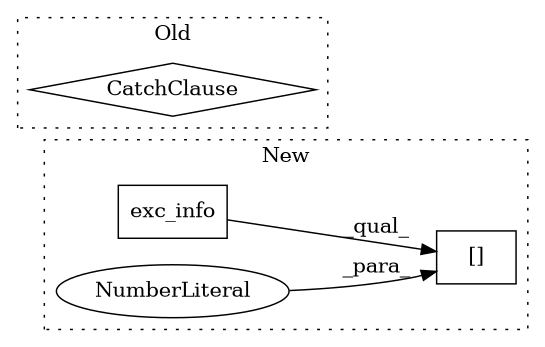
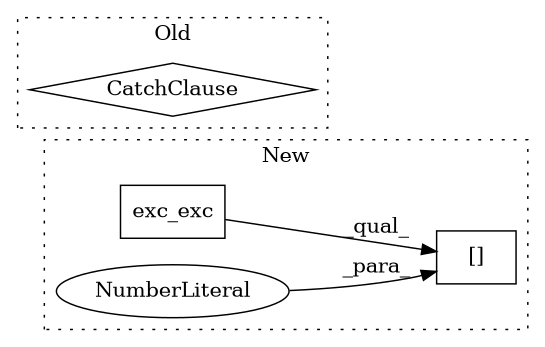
node "exc_info": label "exc_info" -> "exc_exc"
